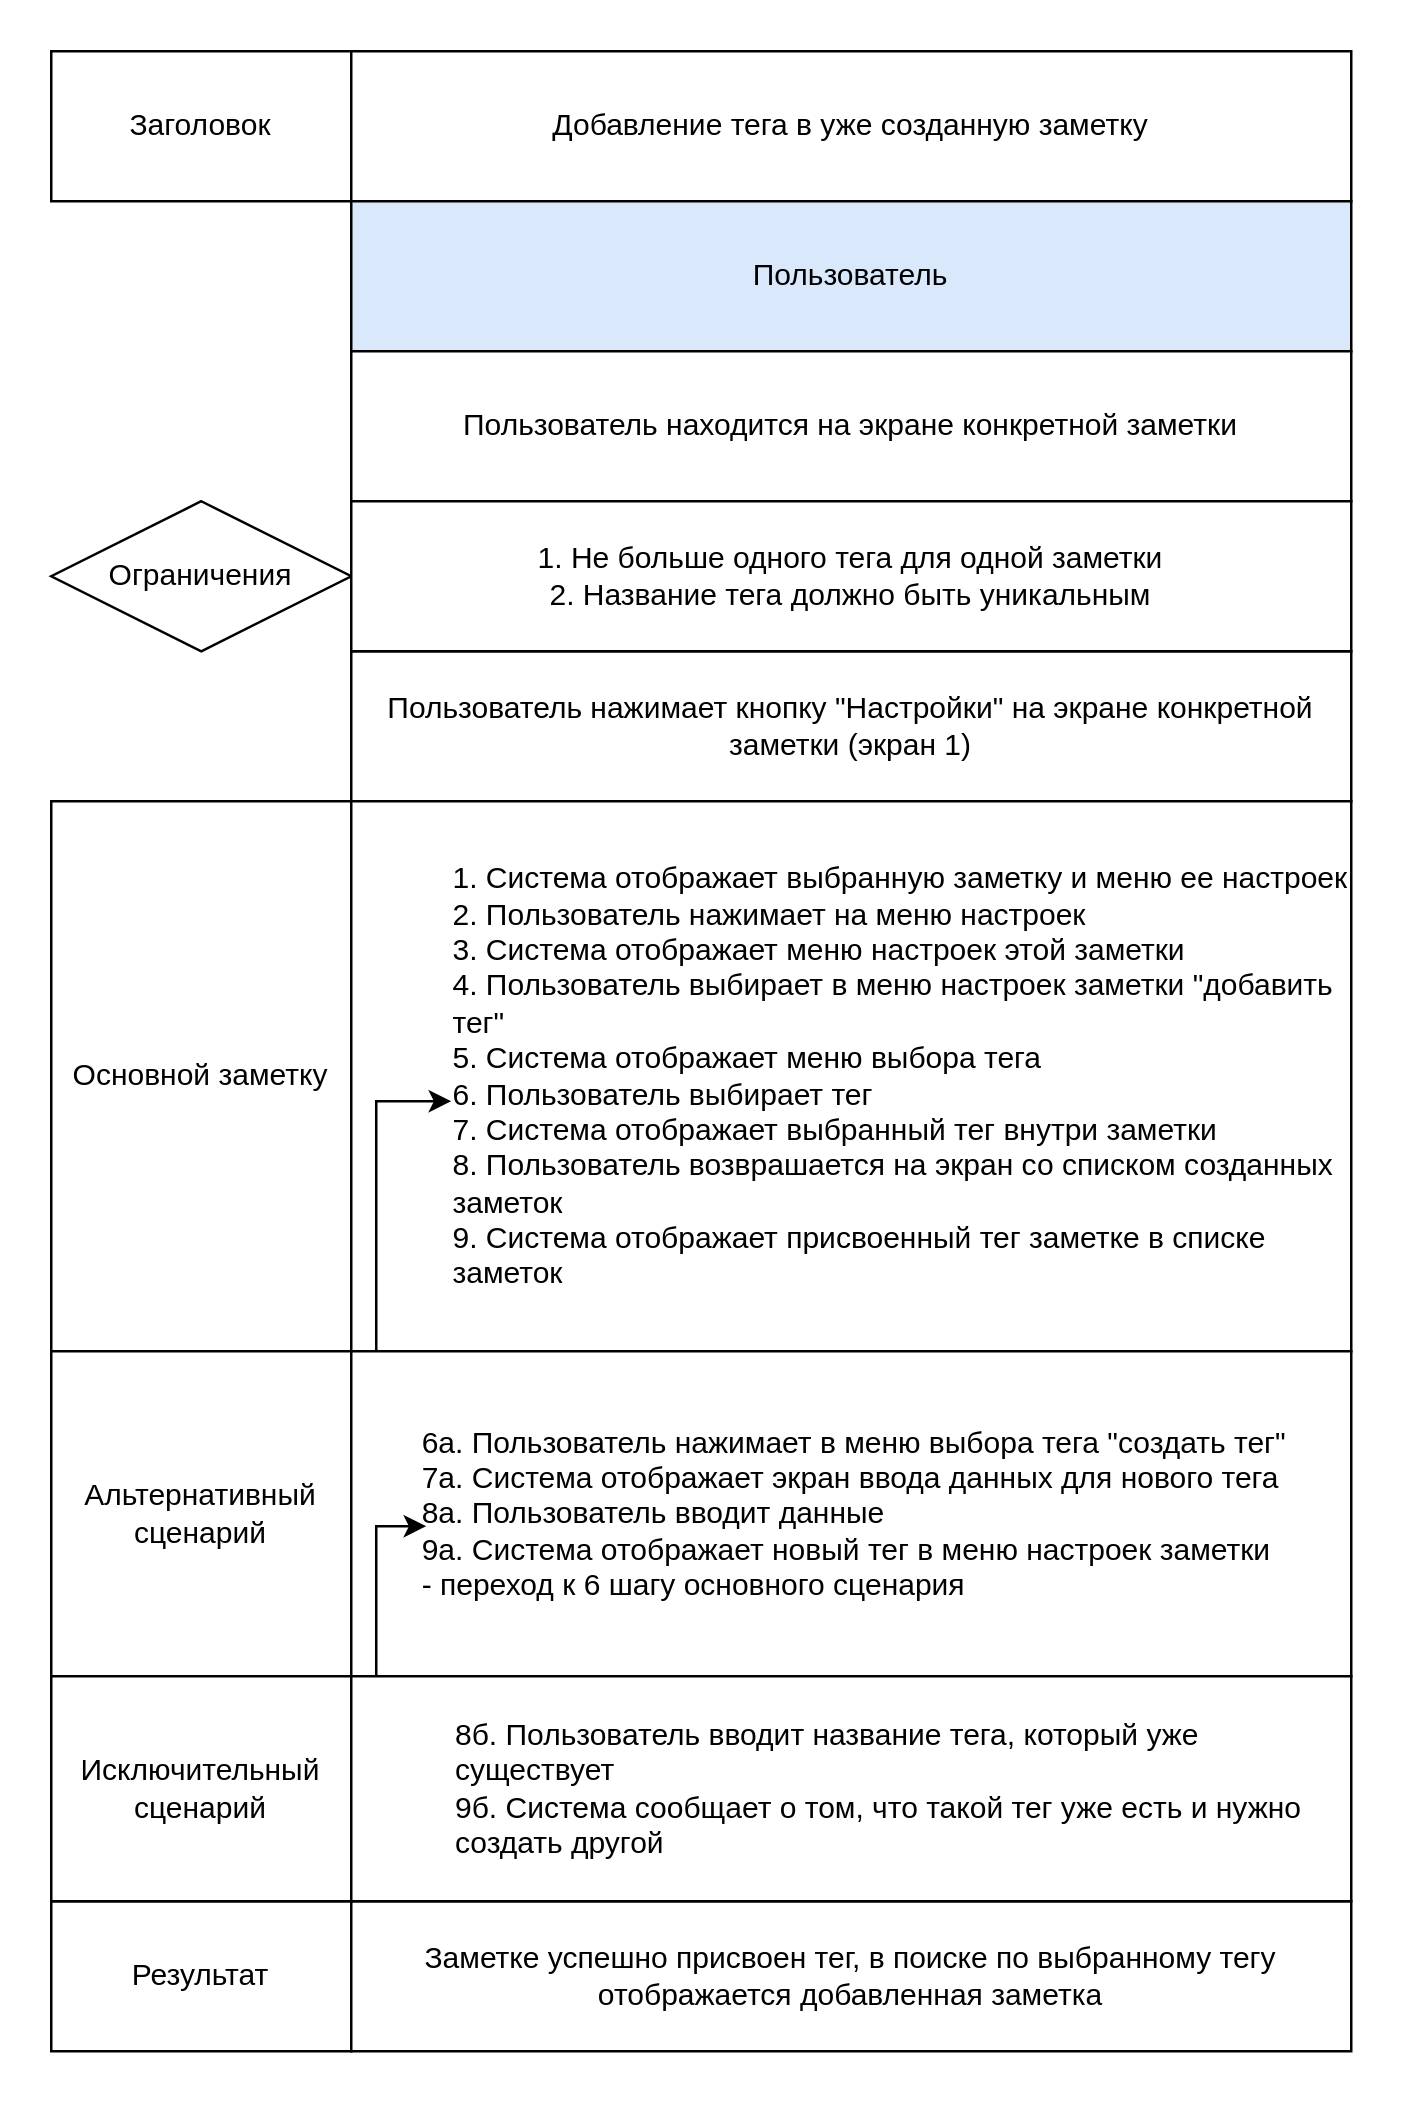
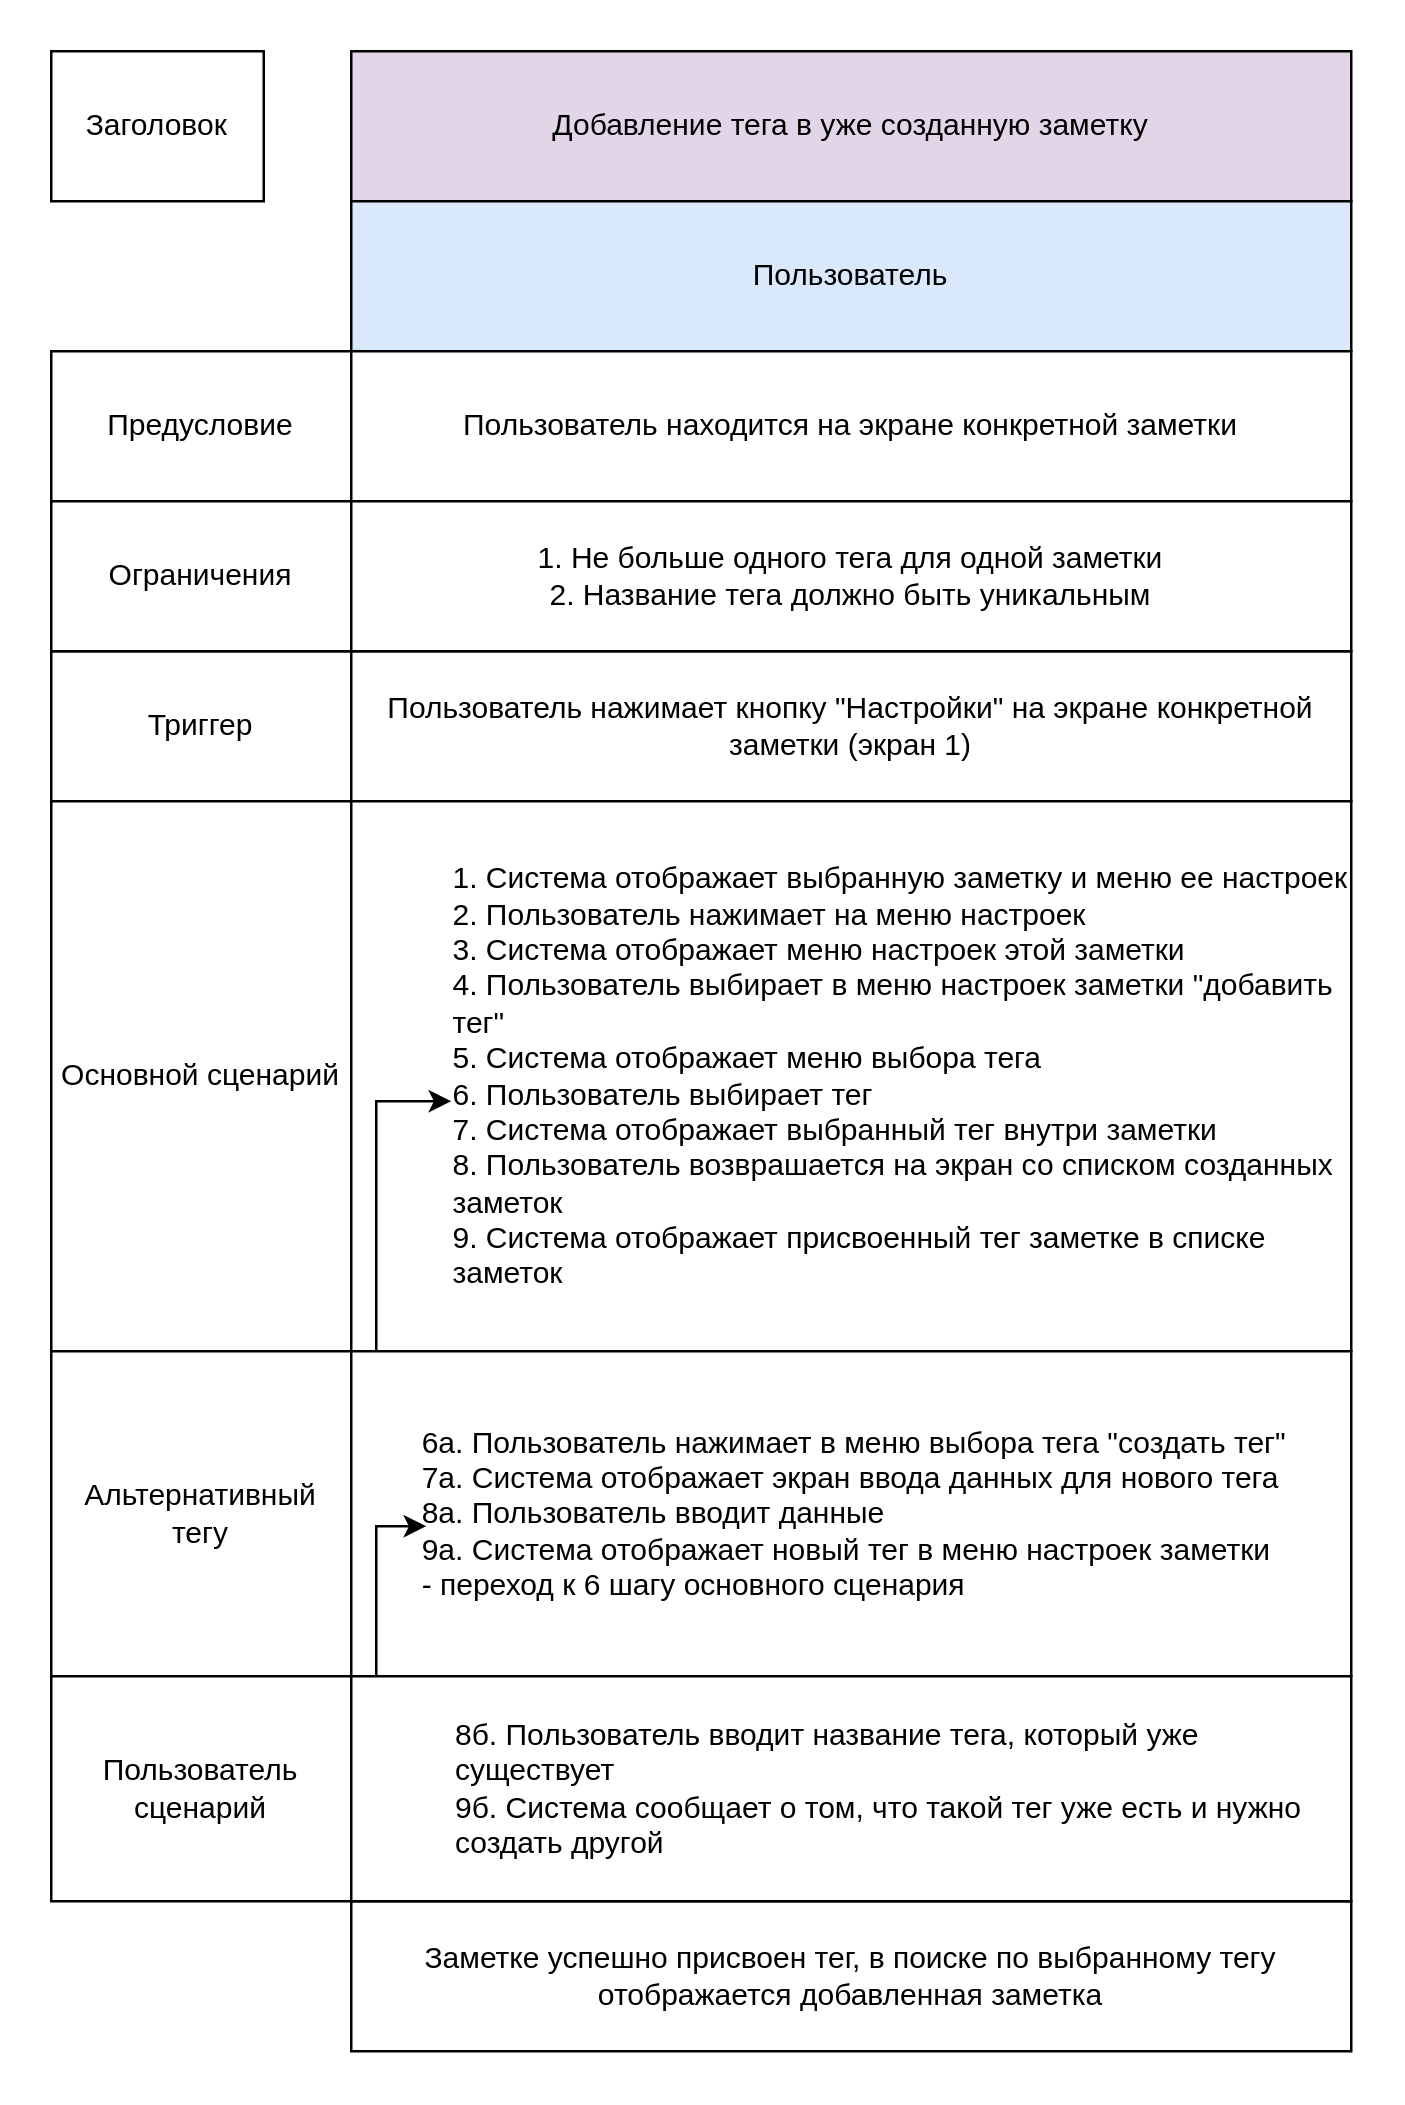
node "Заголовок": size 300x150 -> 213x150
node "Добавление тега в уже созданную заметку": fillcolor #ffffff -> #e1d5e7
node "Предусловие": added
node "Ограничения": shape diamond -> rectangle
node "Триггер": added
node "Основной заметку": label "Основной заметку" -> "Основной сценарий"
node "Альтернативный сценарий": label "Альтернативный сценарий" -> "Альтернативный тегу"
node "Исключительный сценарий": label "Исключительный сценарий" -> "Пользователь сценарий"
node "Результат": removed
